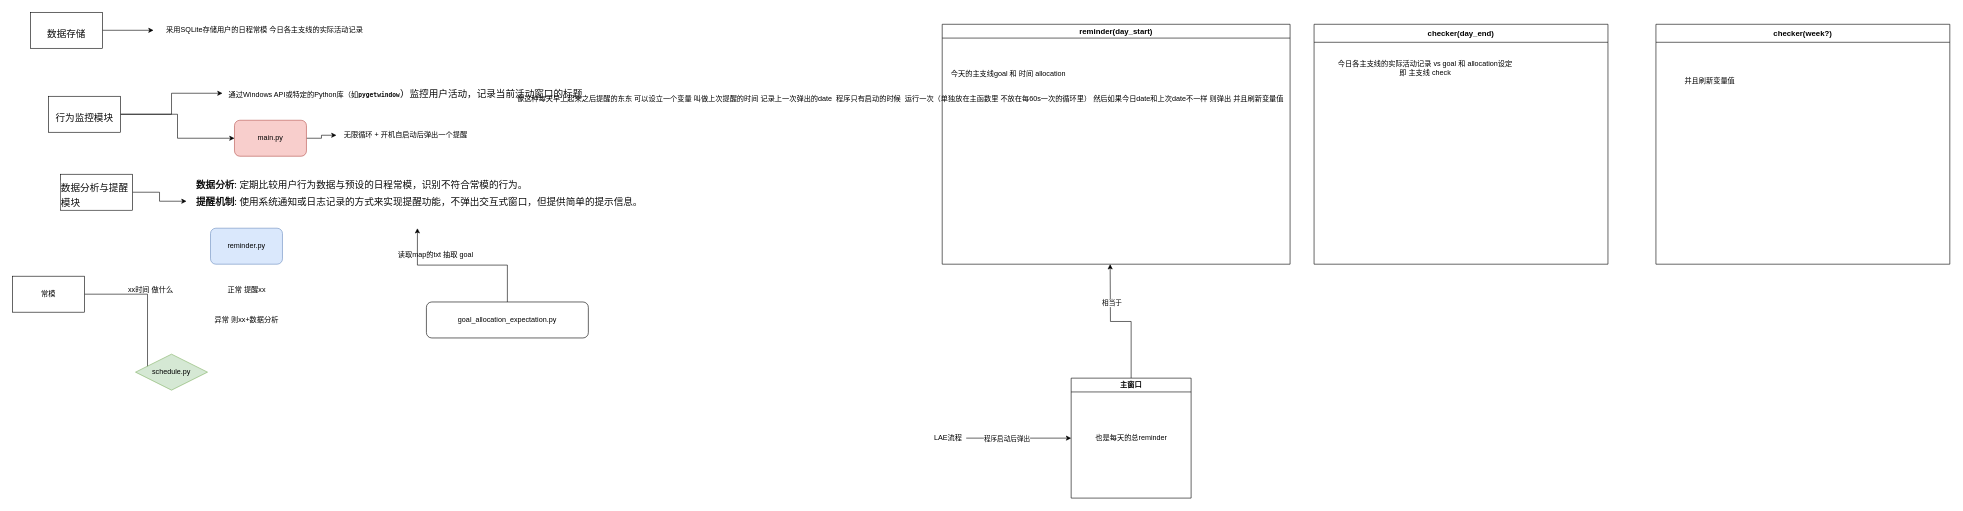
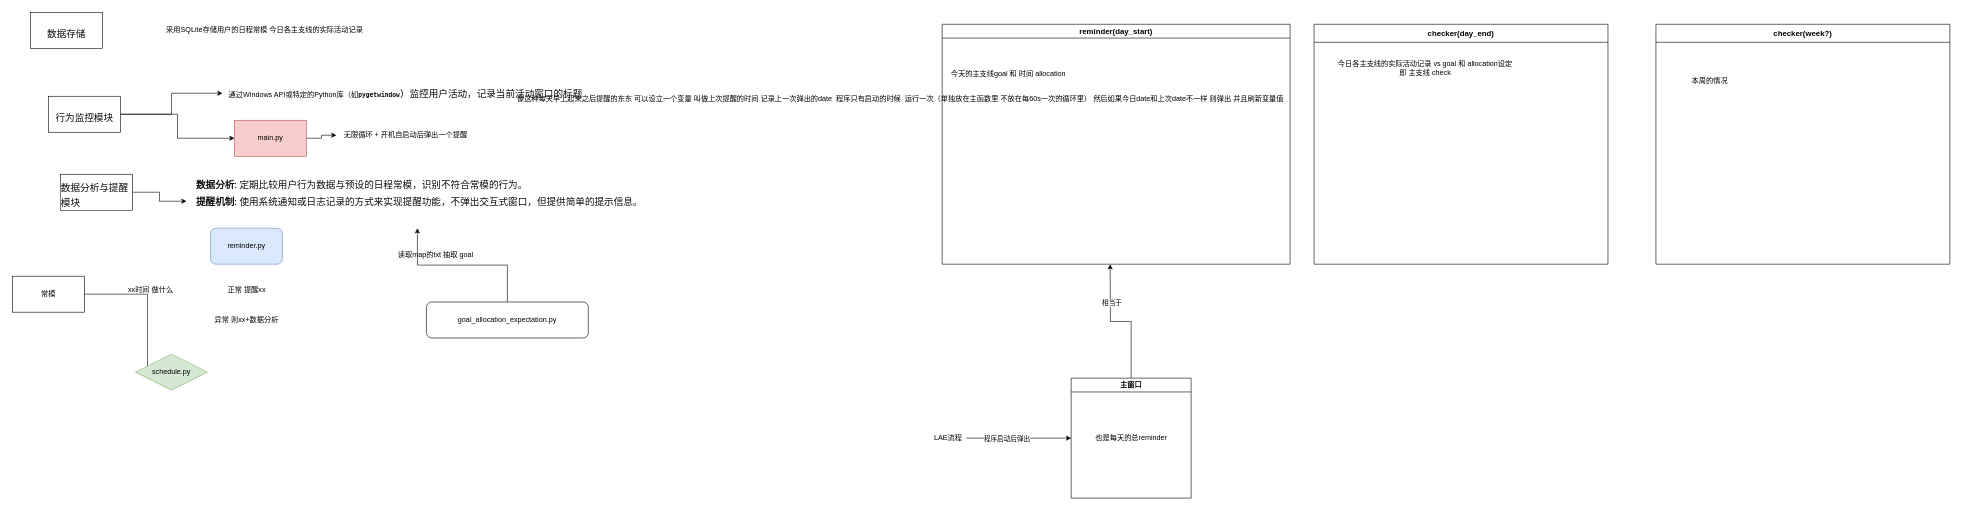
edge "数据存储" -> "采用SQLite存储用户的日程常模 今日各主支线的实际活动记录": removed
node "并且刷新变量值": label "并且刷新变量值" -> "本周的情况"
node "main.py": shape rounded rectangle -> rectangle
